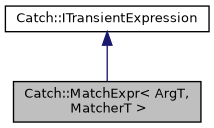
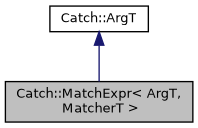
node "Catch::ITransientExpression": label "Catch::ITransientExpression" -> "Catch::ArgT"
